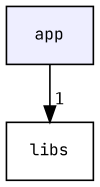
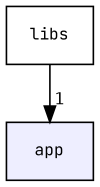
edge "app" -> "libs": reversed
